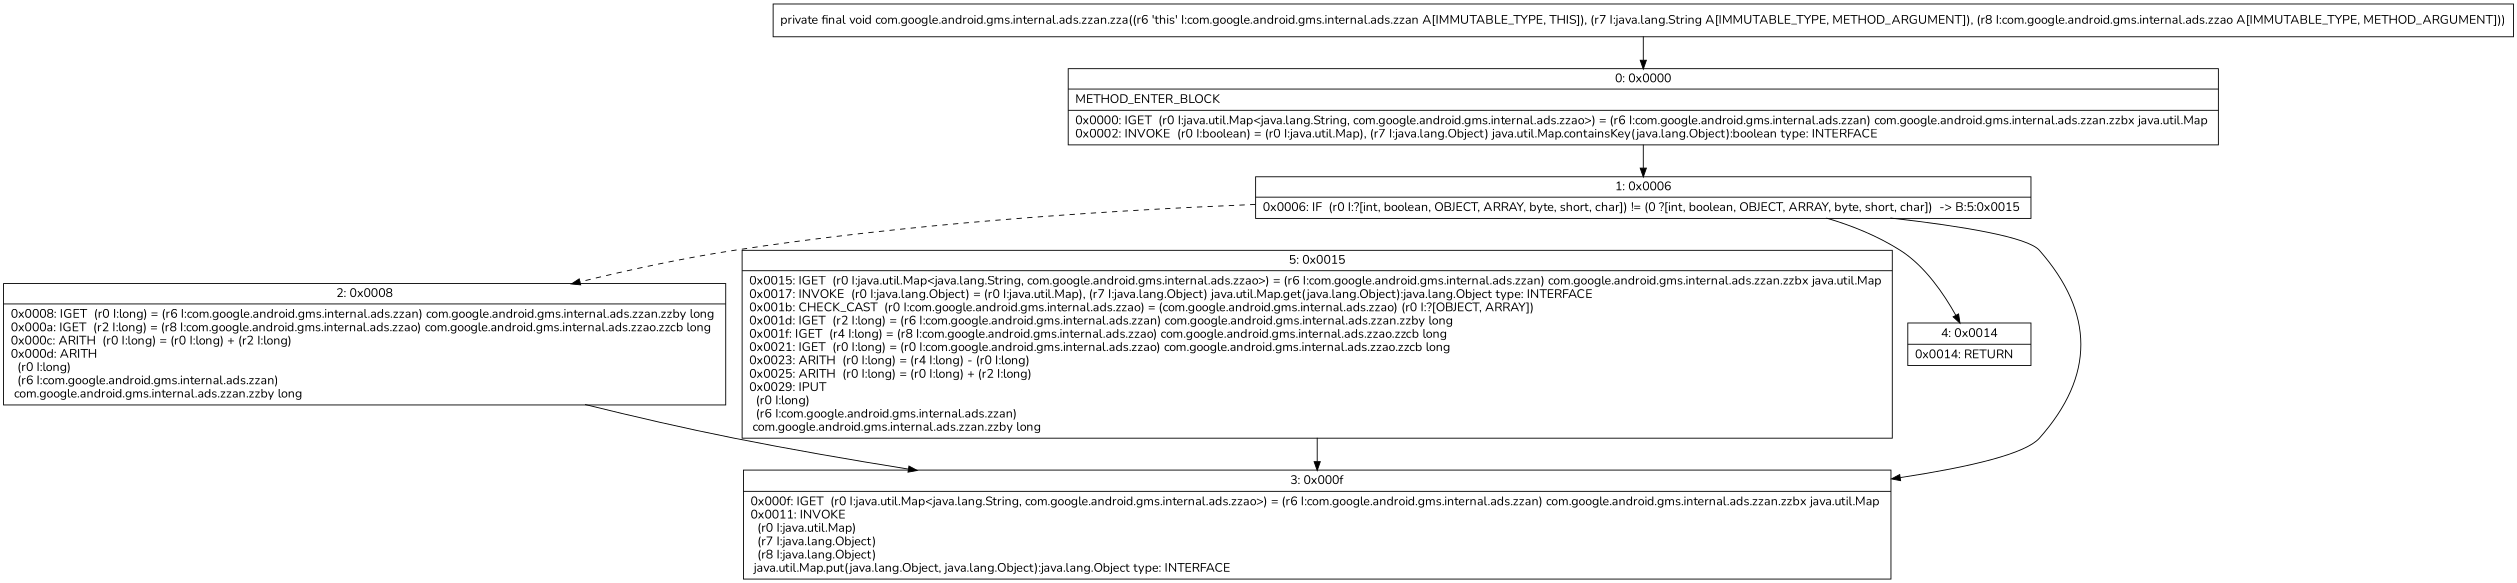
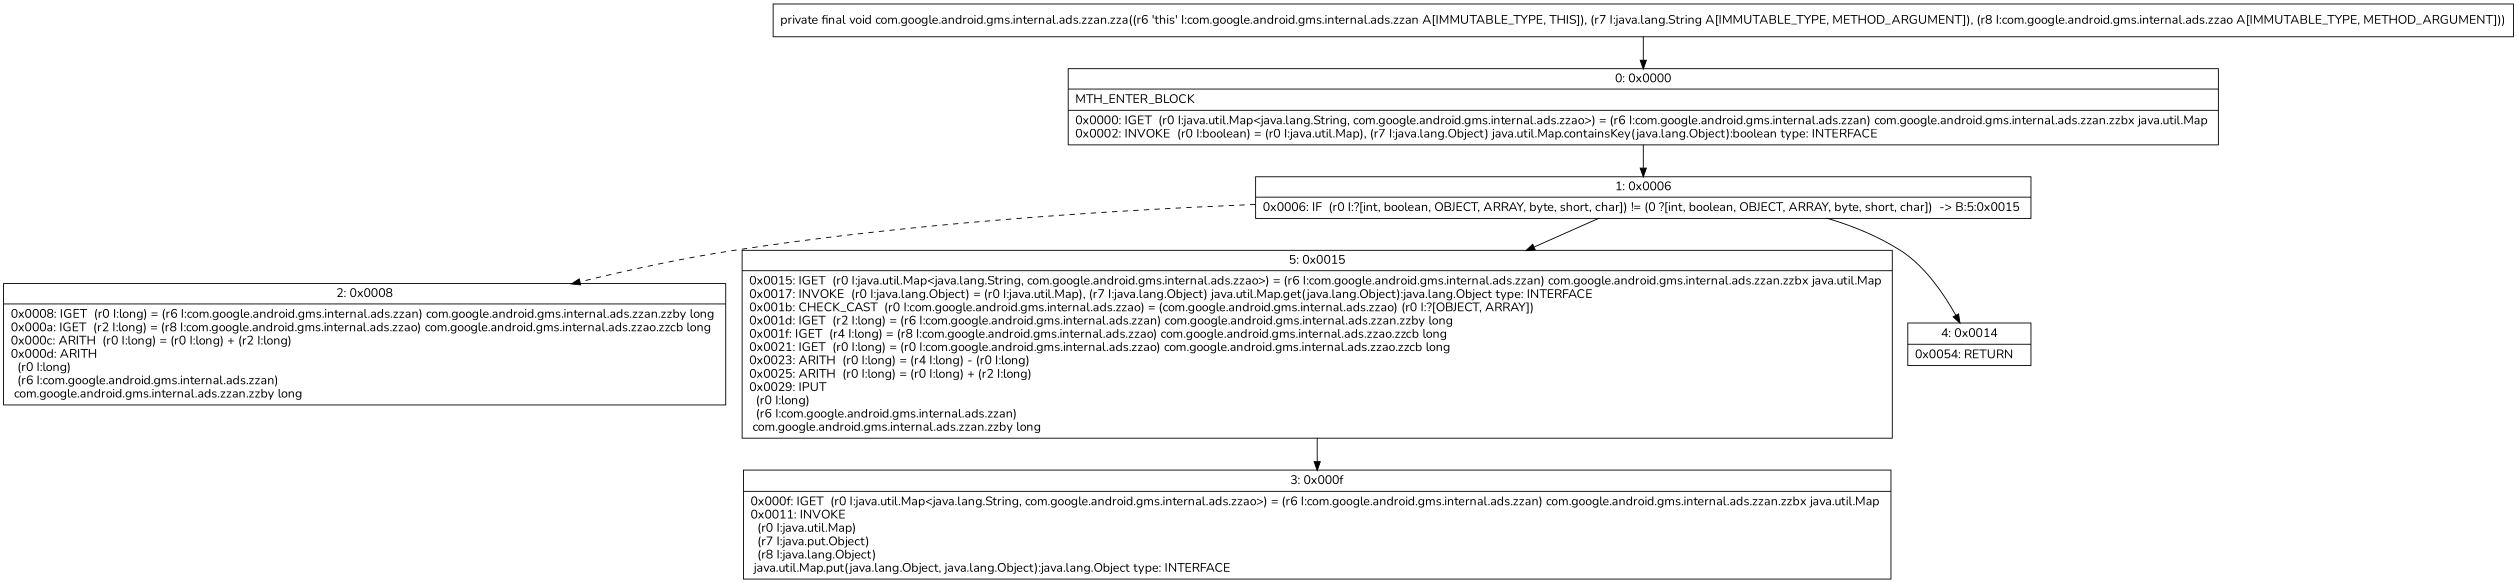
node "0: 0x0000": text "METHOD_ENTER_BLOCK" -> "MTH_ENTER_BLOCK"
edge "1: 0x0006" -> "3: 0x000f": now "1: 0x0006" -> "5: 0x0015"
node "4: 0x0014": text "0x0014: RETURN" -> "0x0054: RETURN"
edge "2: 0x0008" -> "3: 0x000f": removed
node "3: 0x000f": text "(r7 I:java.lang.Object)" -> "(r7 I:java.put.Object)"
